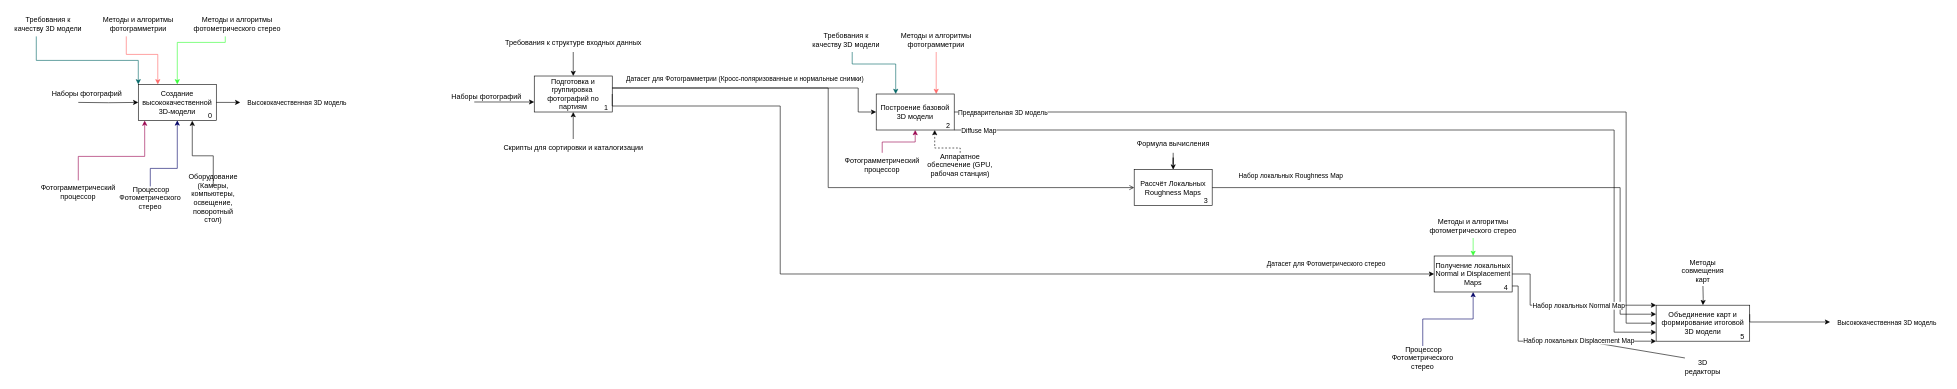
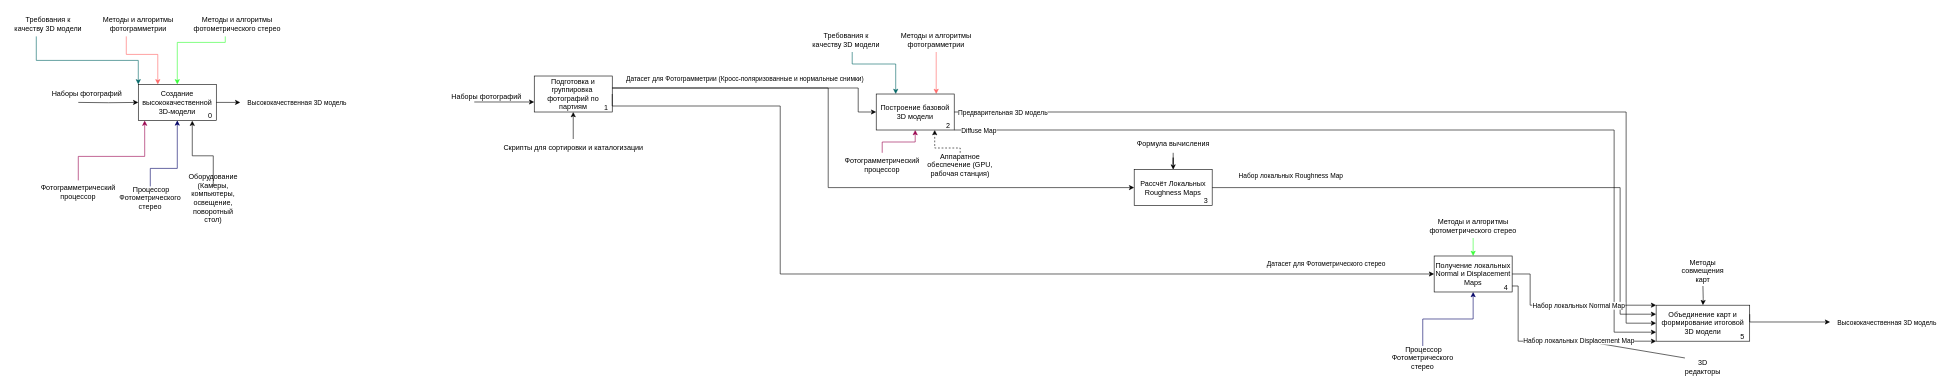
node "Требования к структуре входных данных": removed
edge "Требования к структуре входных данных" -> "Подготовка и группировка фотографий по партиям": removed
edge "Подготовка и группировка фотографий по партиям" -> "Рассчёт Локальных Roughness Maps": arrowhead open -> classic
